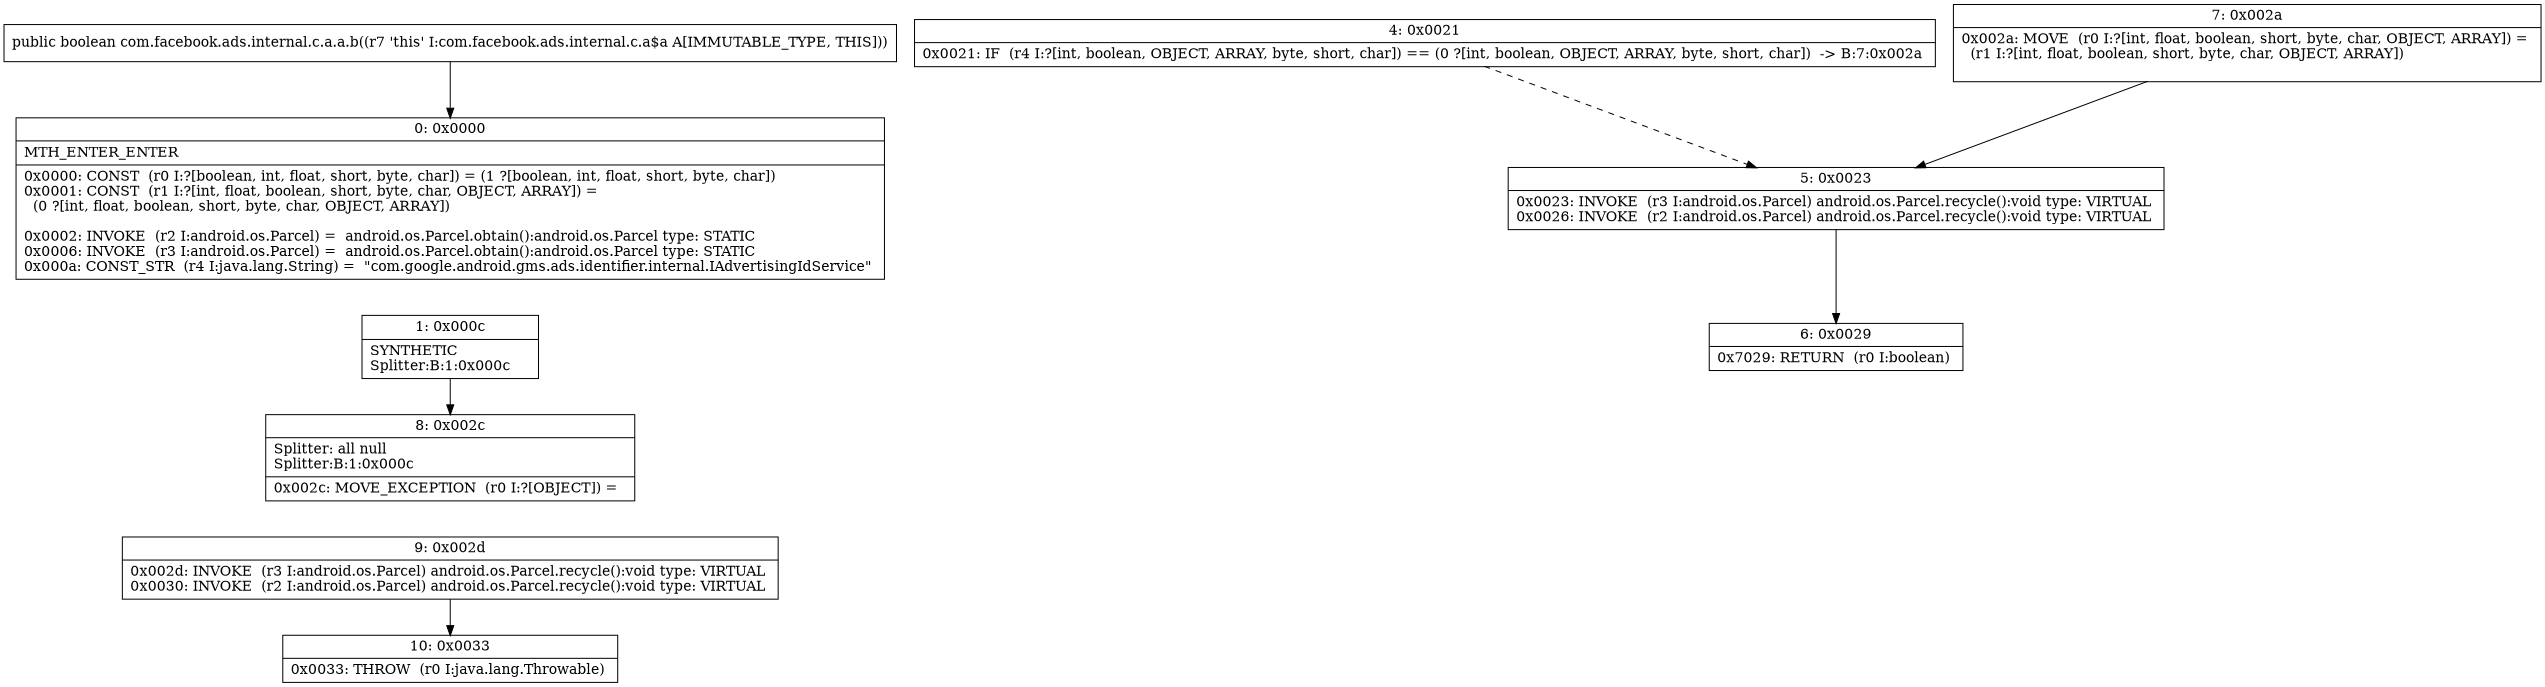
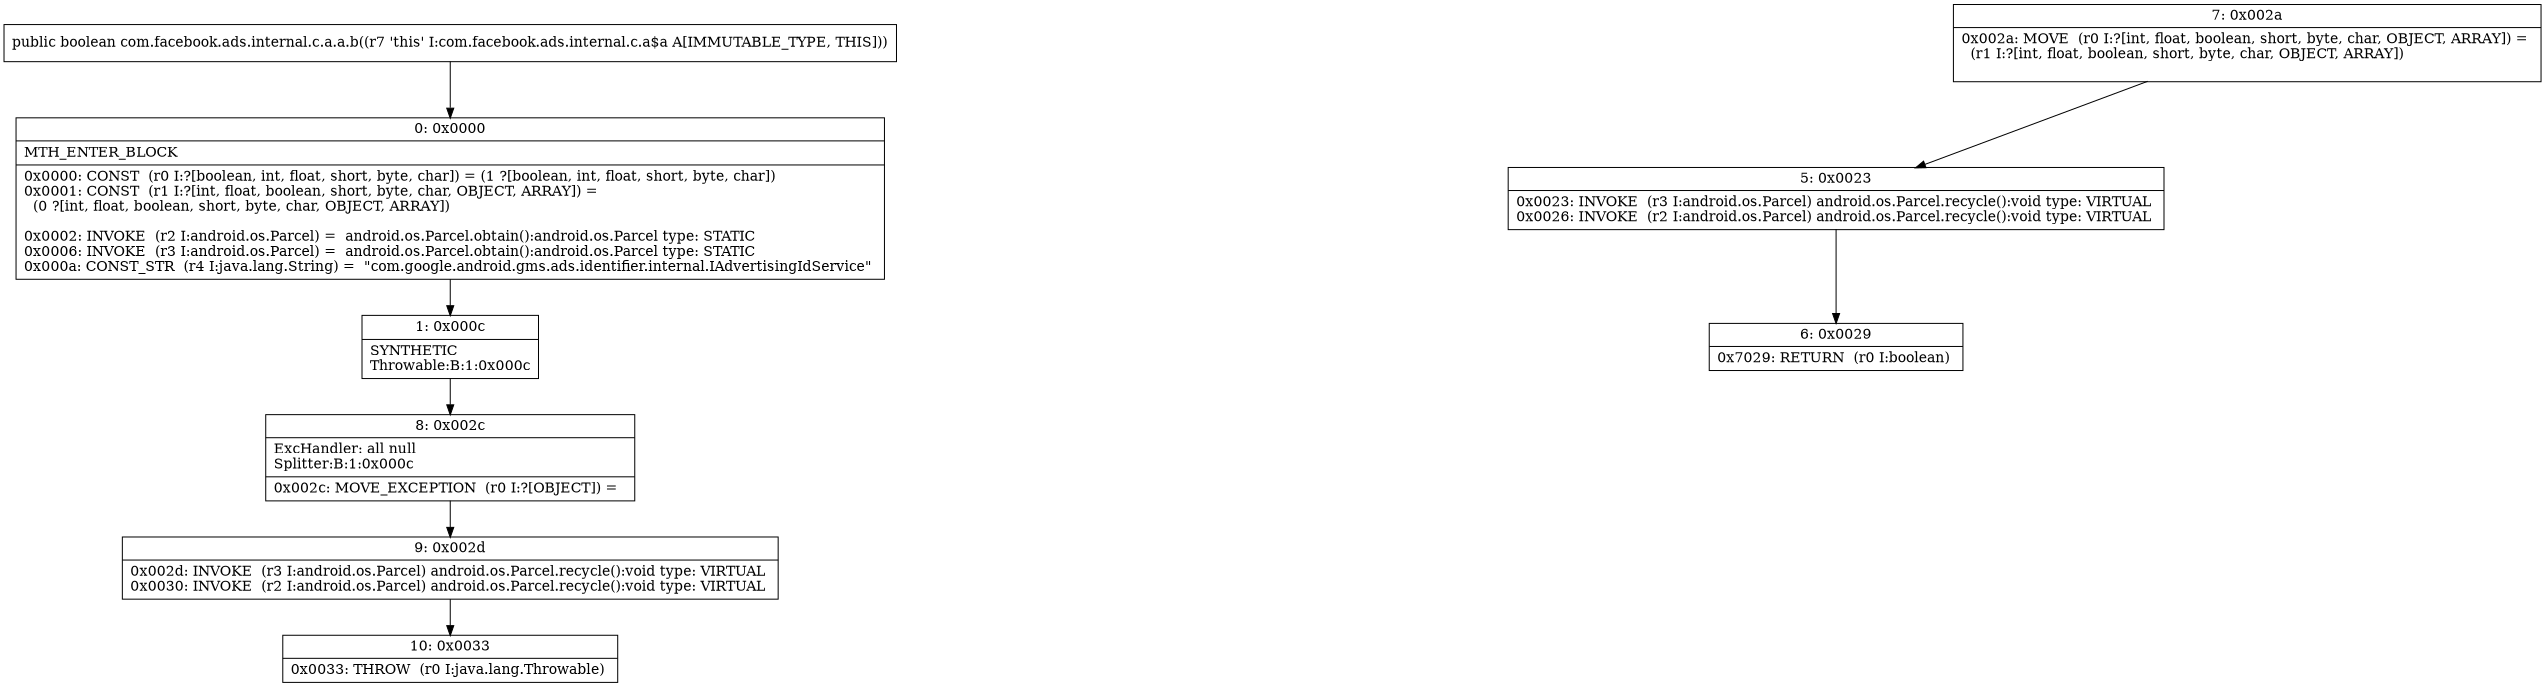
node "4: 0x0021": removed
node "0: 0x0000": text "MTH_ENTER_ENTER" -> "MTH_ENTER_BLOCK"
edge "0: 0x0000" -> "1: 0x000c": added
node "1: 0x000c": text "Splitter:B:1:0x000c" -> "Throwable:B:1:0x000c"
node "8: 0x002c": text "Splitter: all null" -> "ExcHandler: all null"
edge "8: 0x002c" -> "9: 0x002d": added
